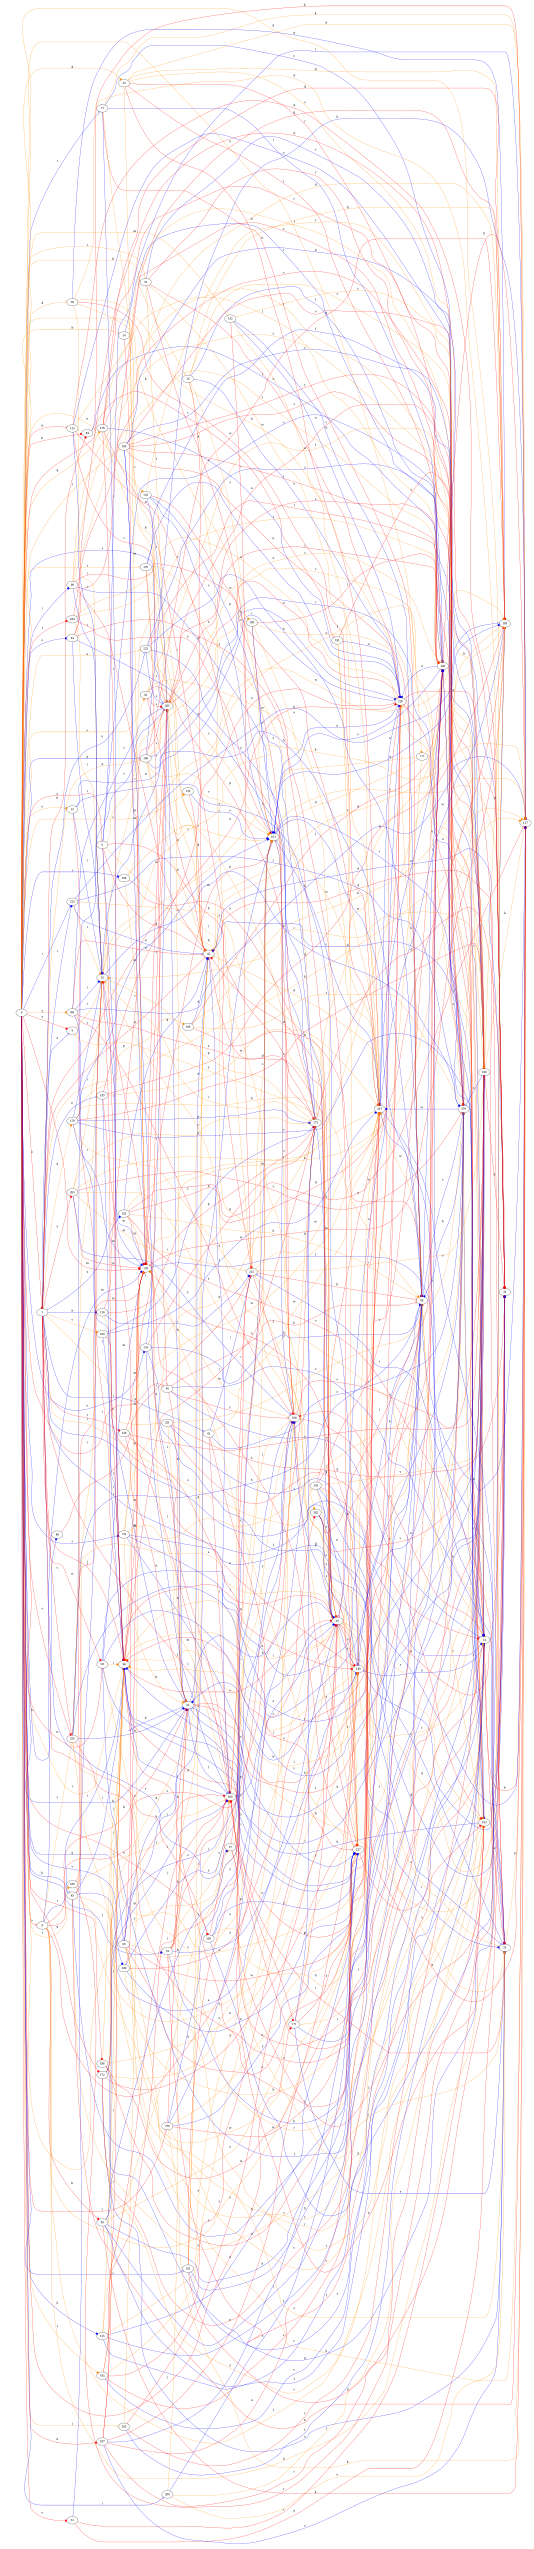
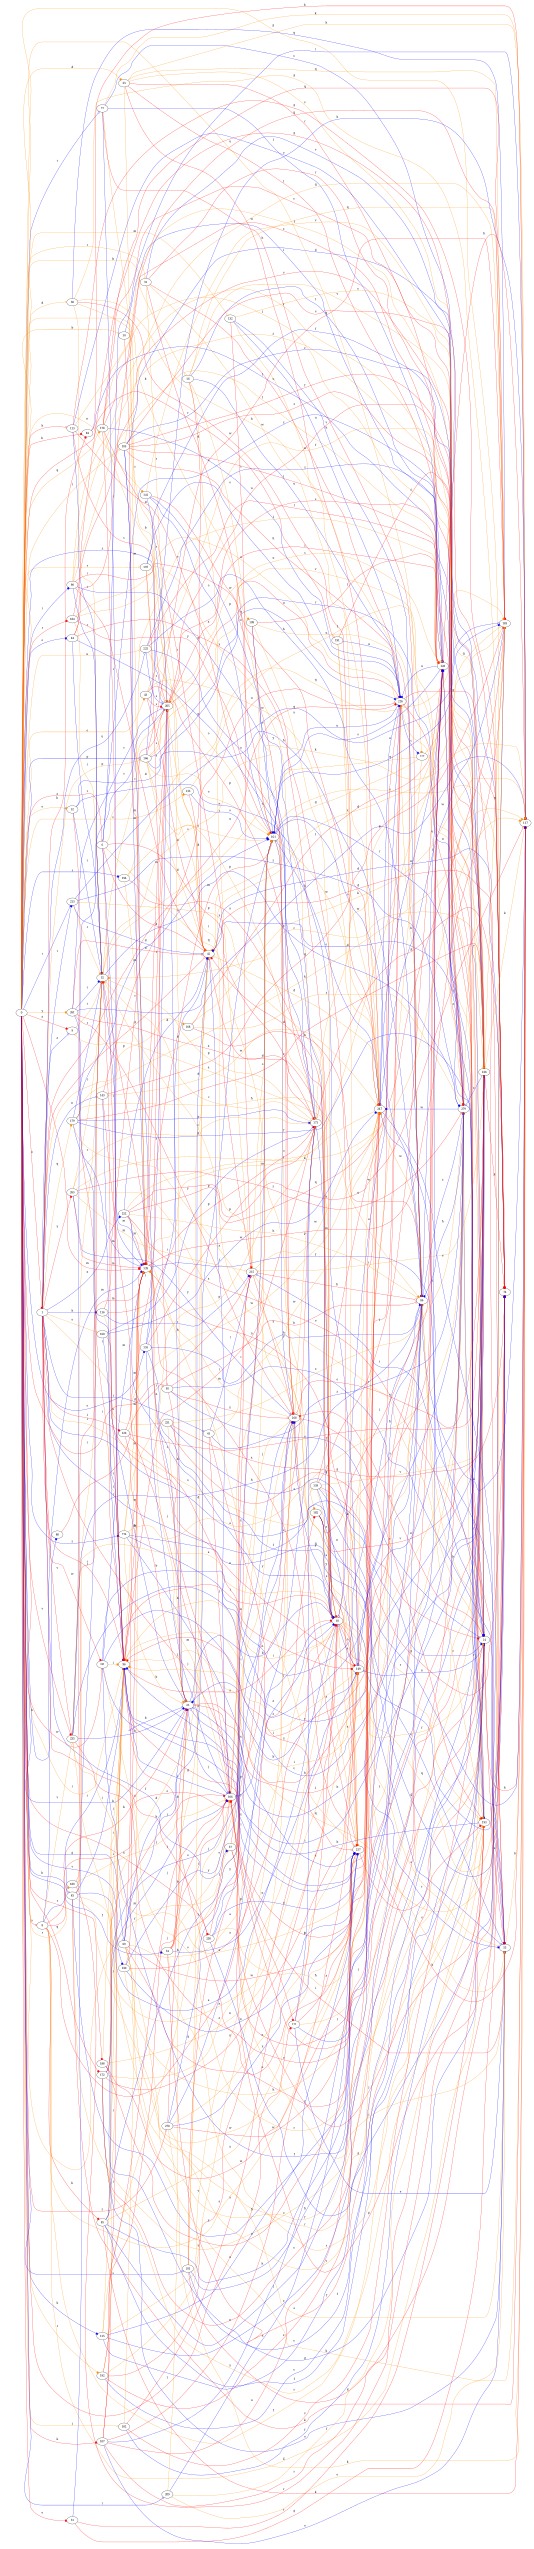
edge "226" -> "32": now "226" -> "222"
edge "168" -> "42": now "155" -> "42"
edge "1" -> "160": arrowhead box -> odot
edge "252" -> "10": added, label "a"
edge "54" -> "86": removed, label "h"
